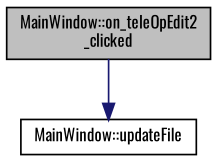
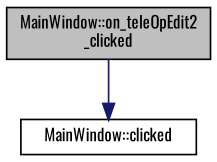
node "MainWindow::updateFile": label "MainWindow::updateFile" -> "MainWindow::clicked"
